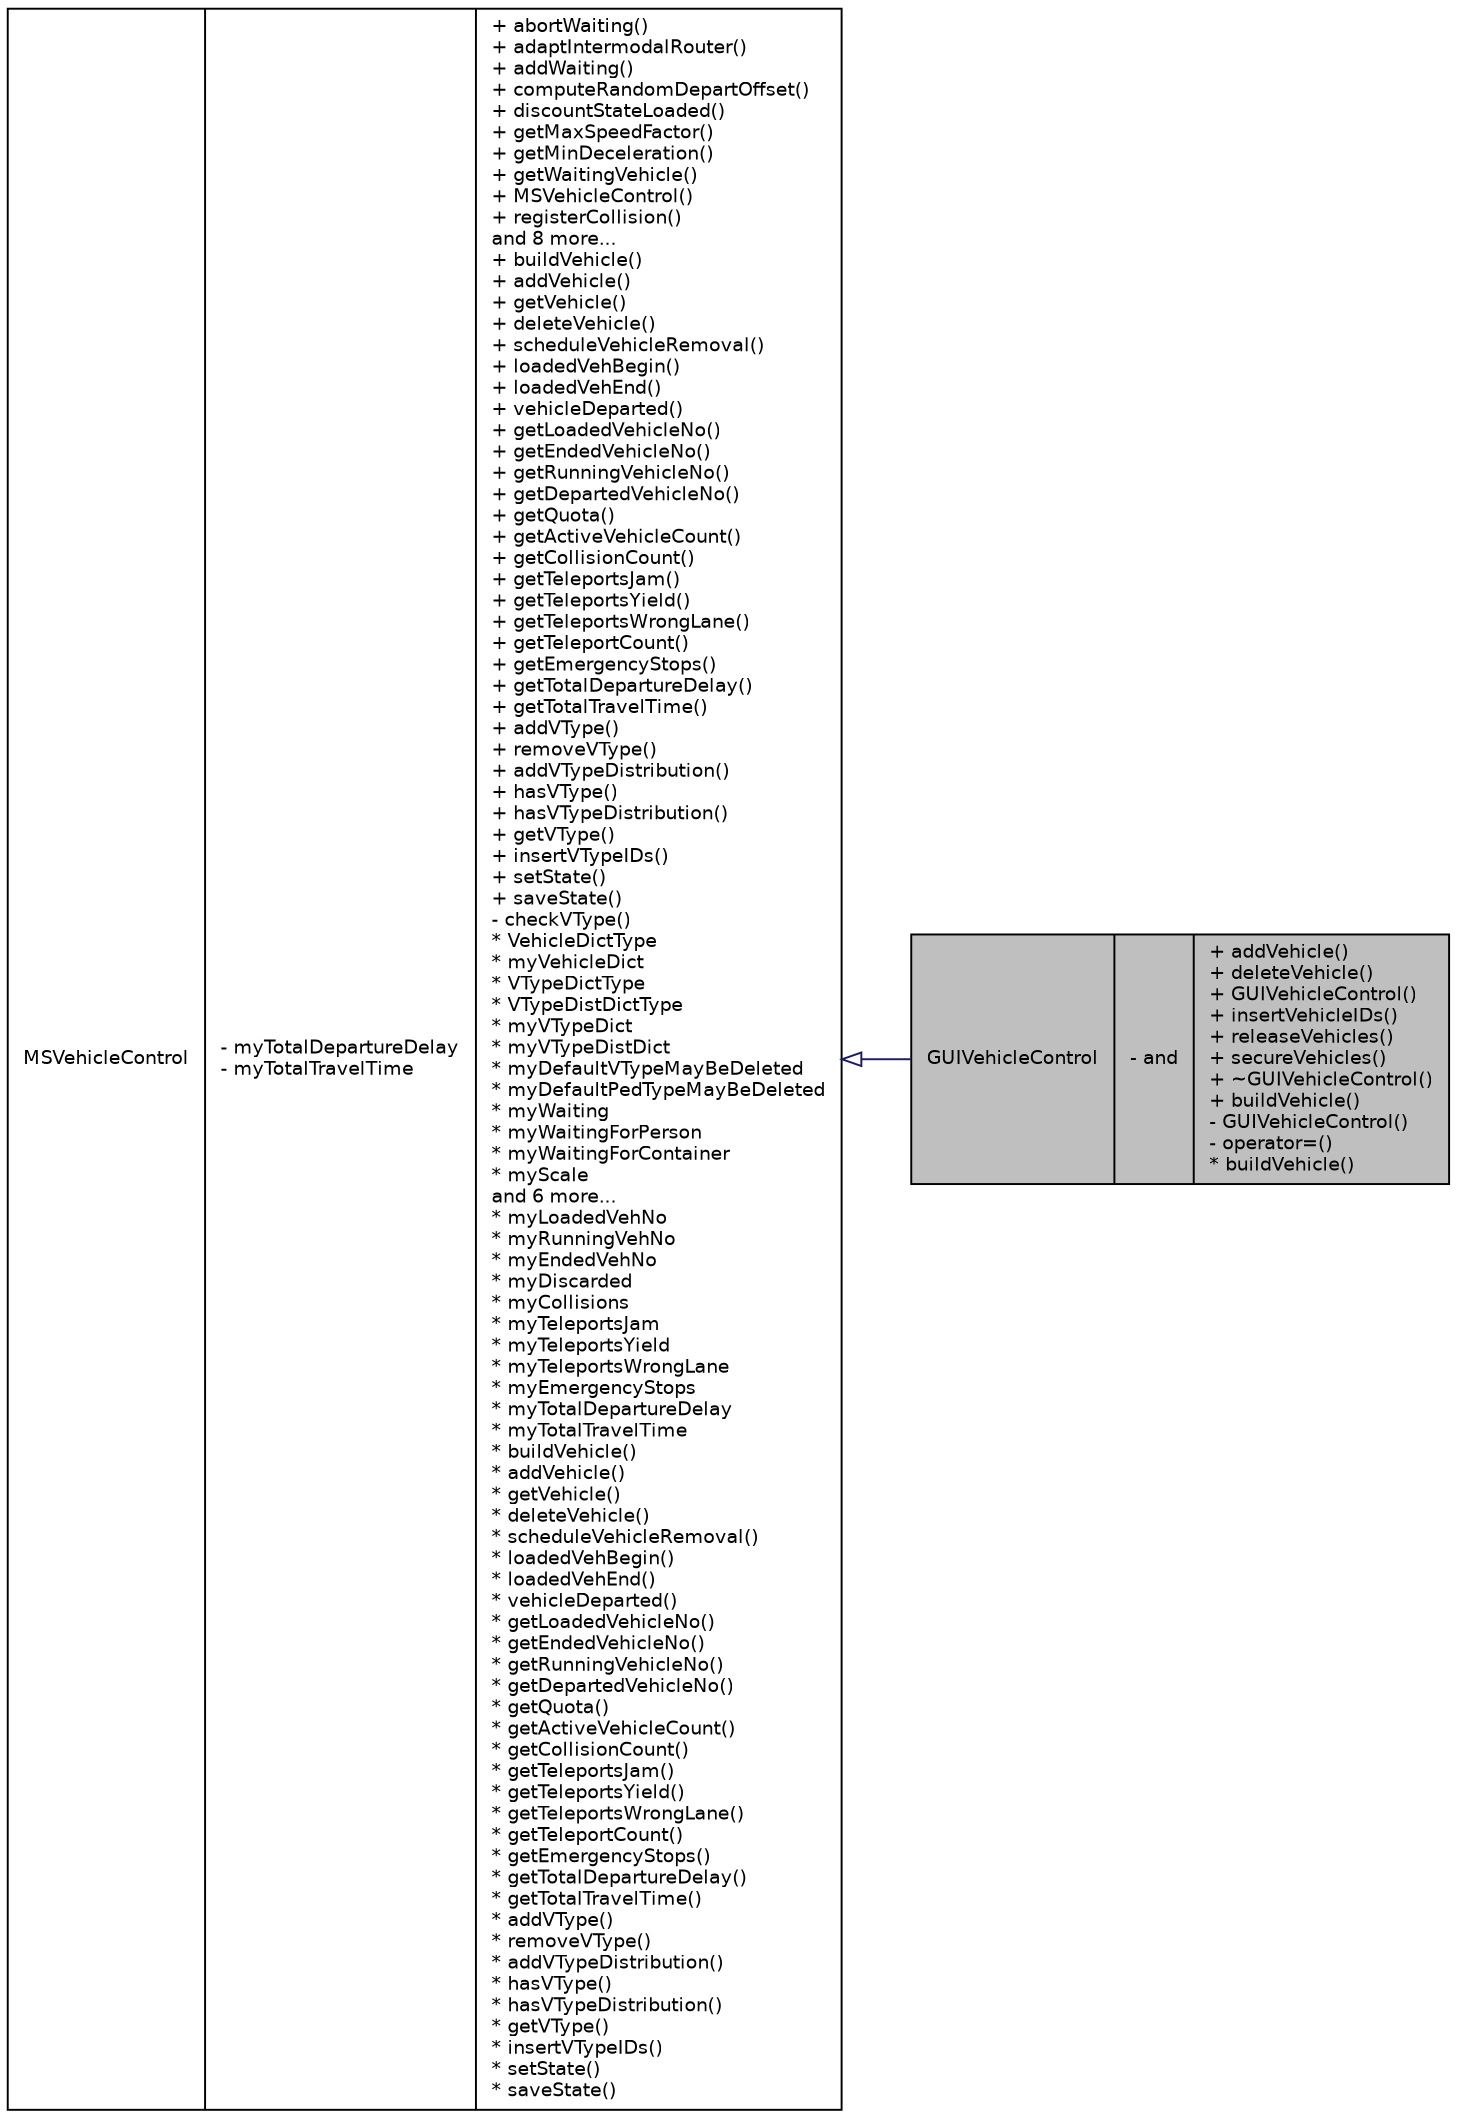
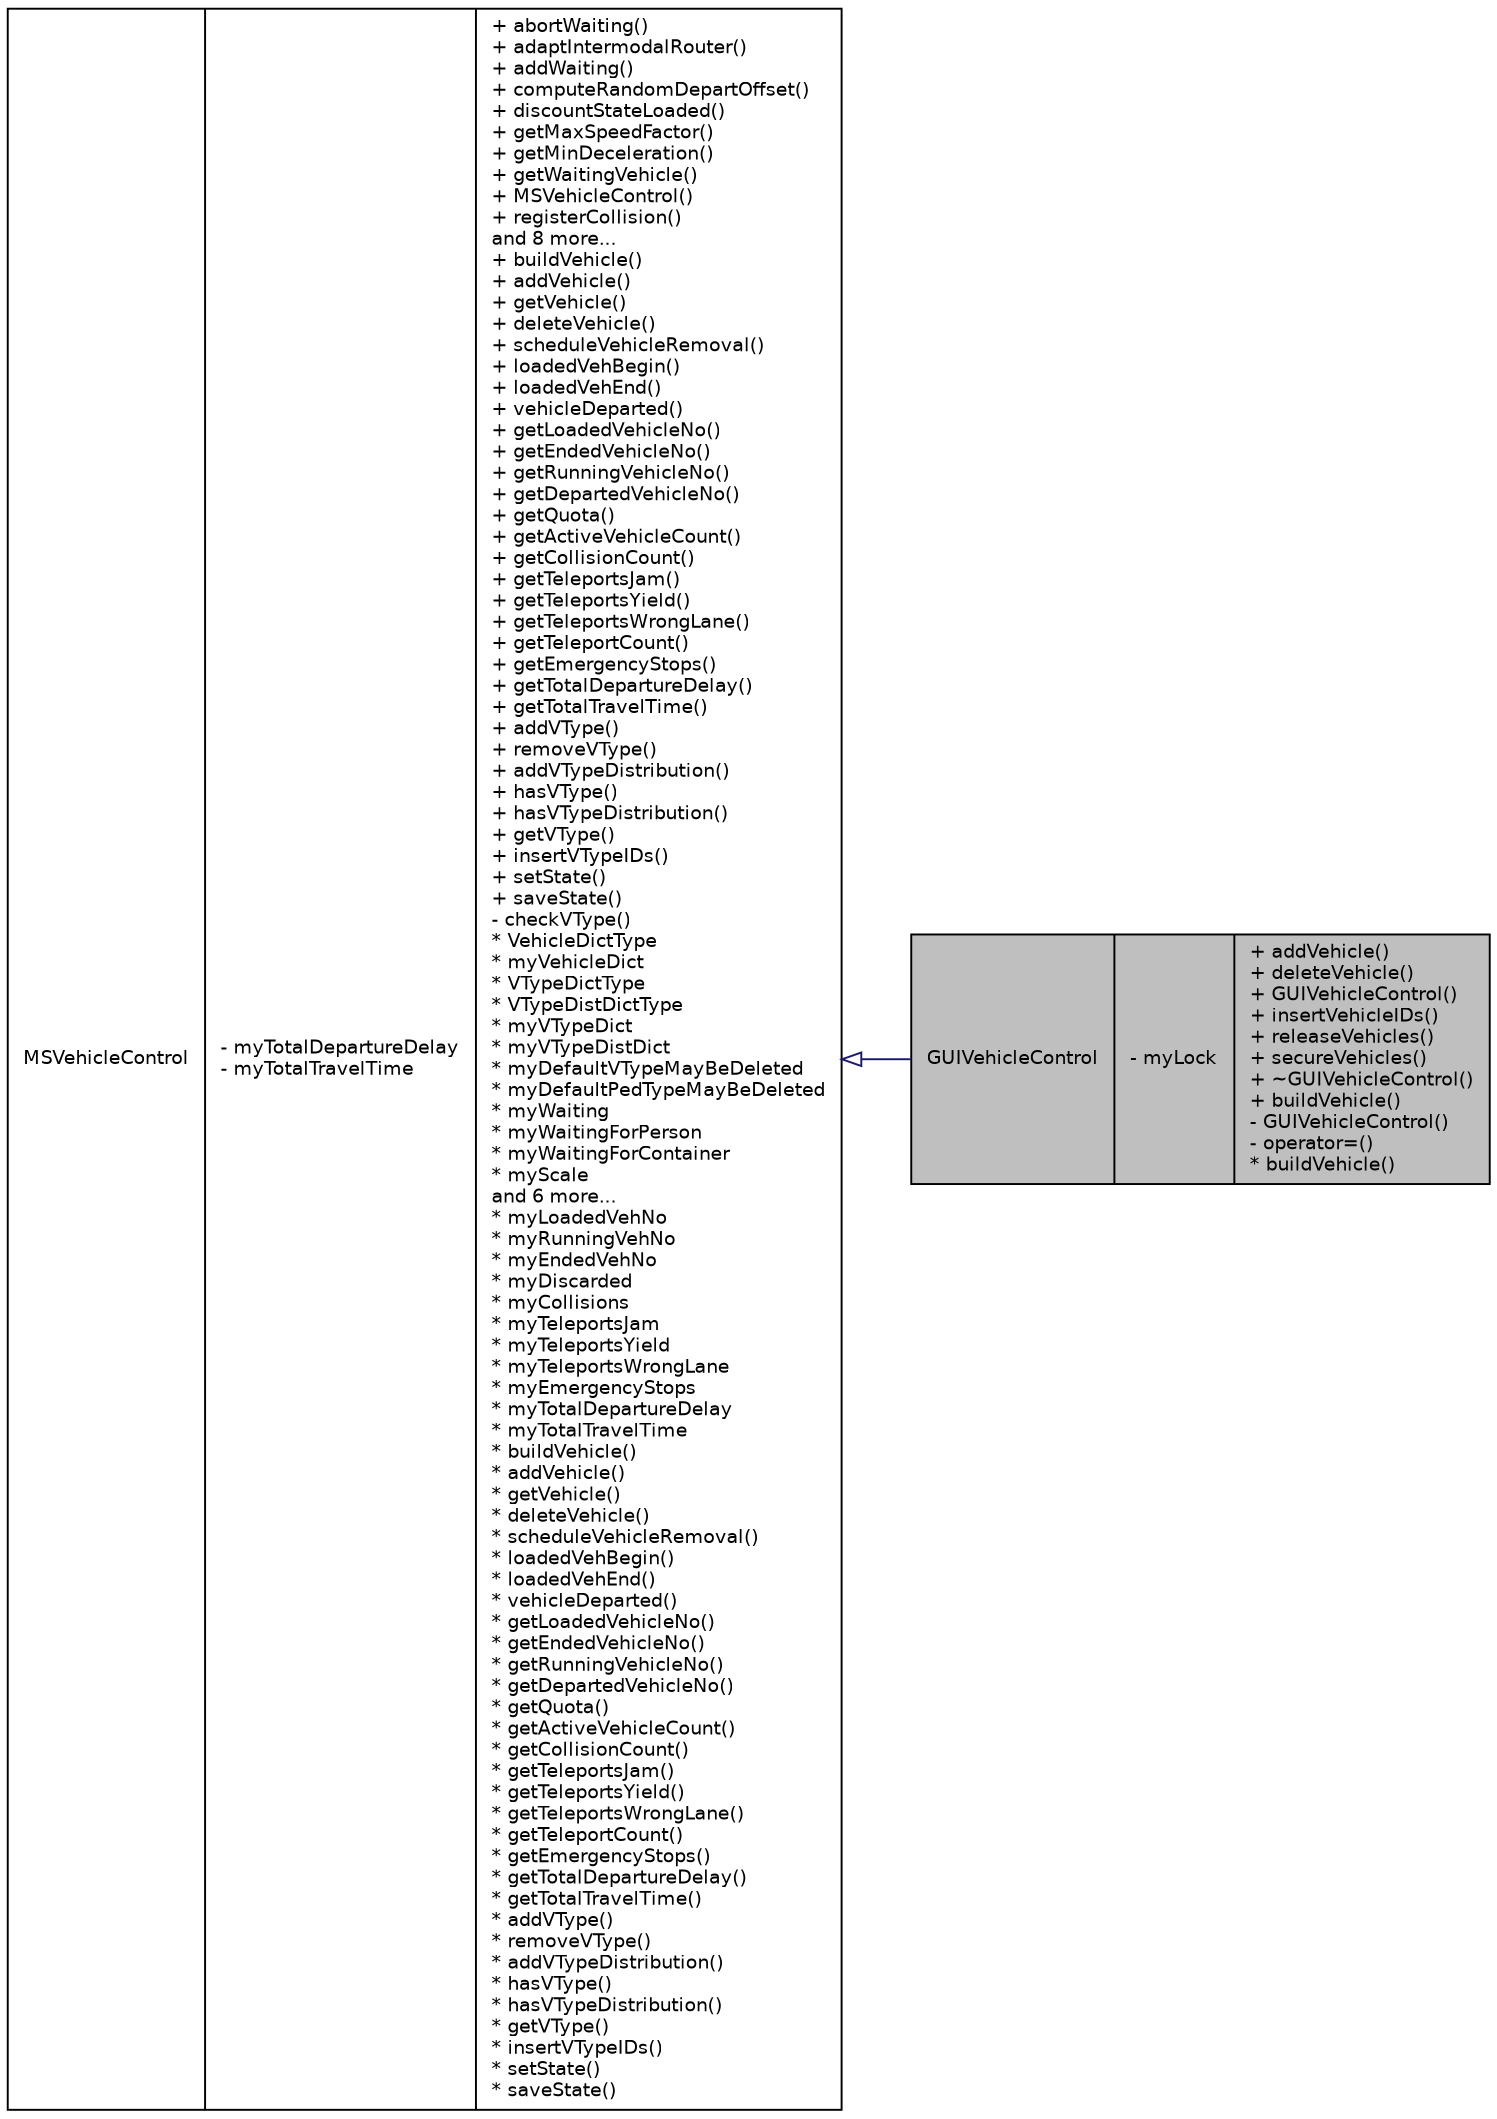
node "GUIVehicleControl": text "- and" -> "- myLock"
